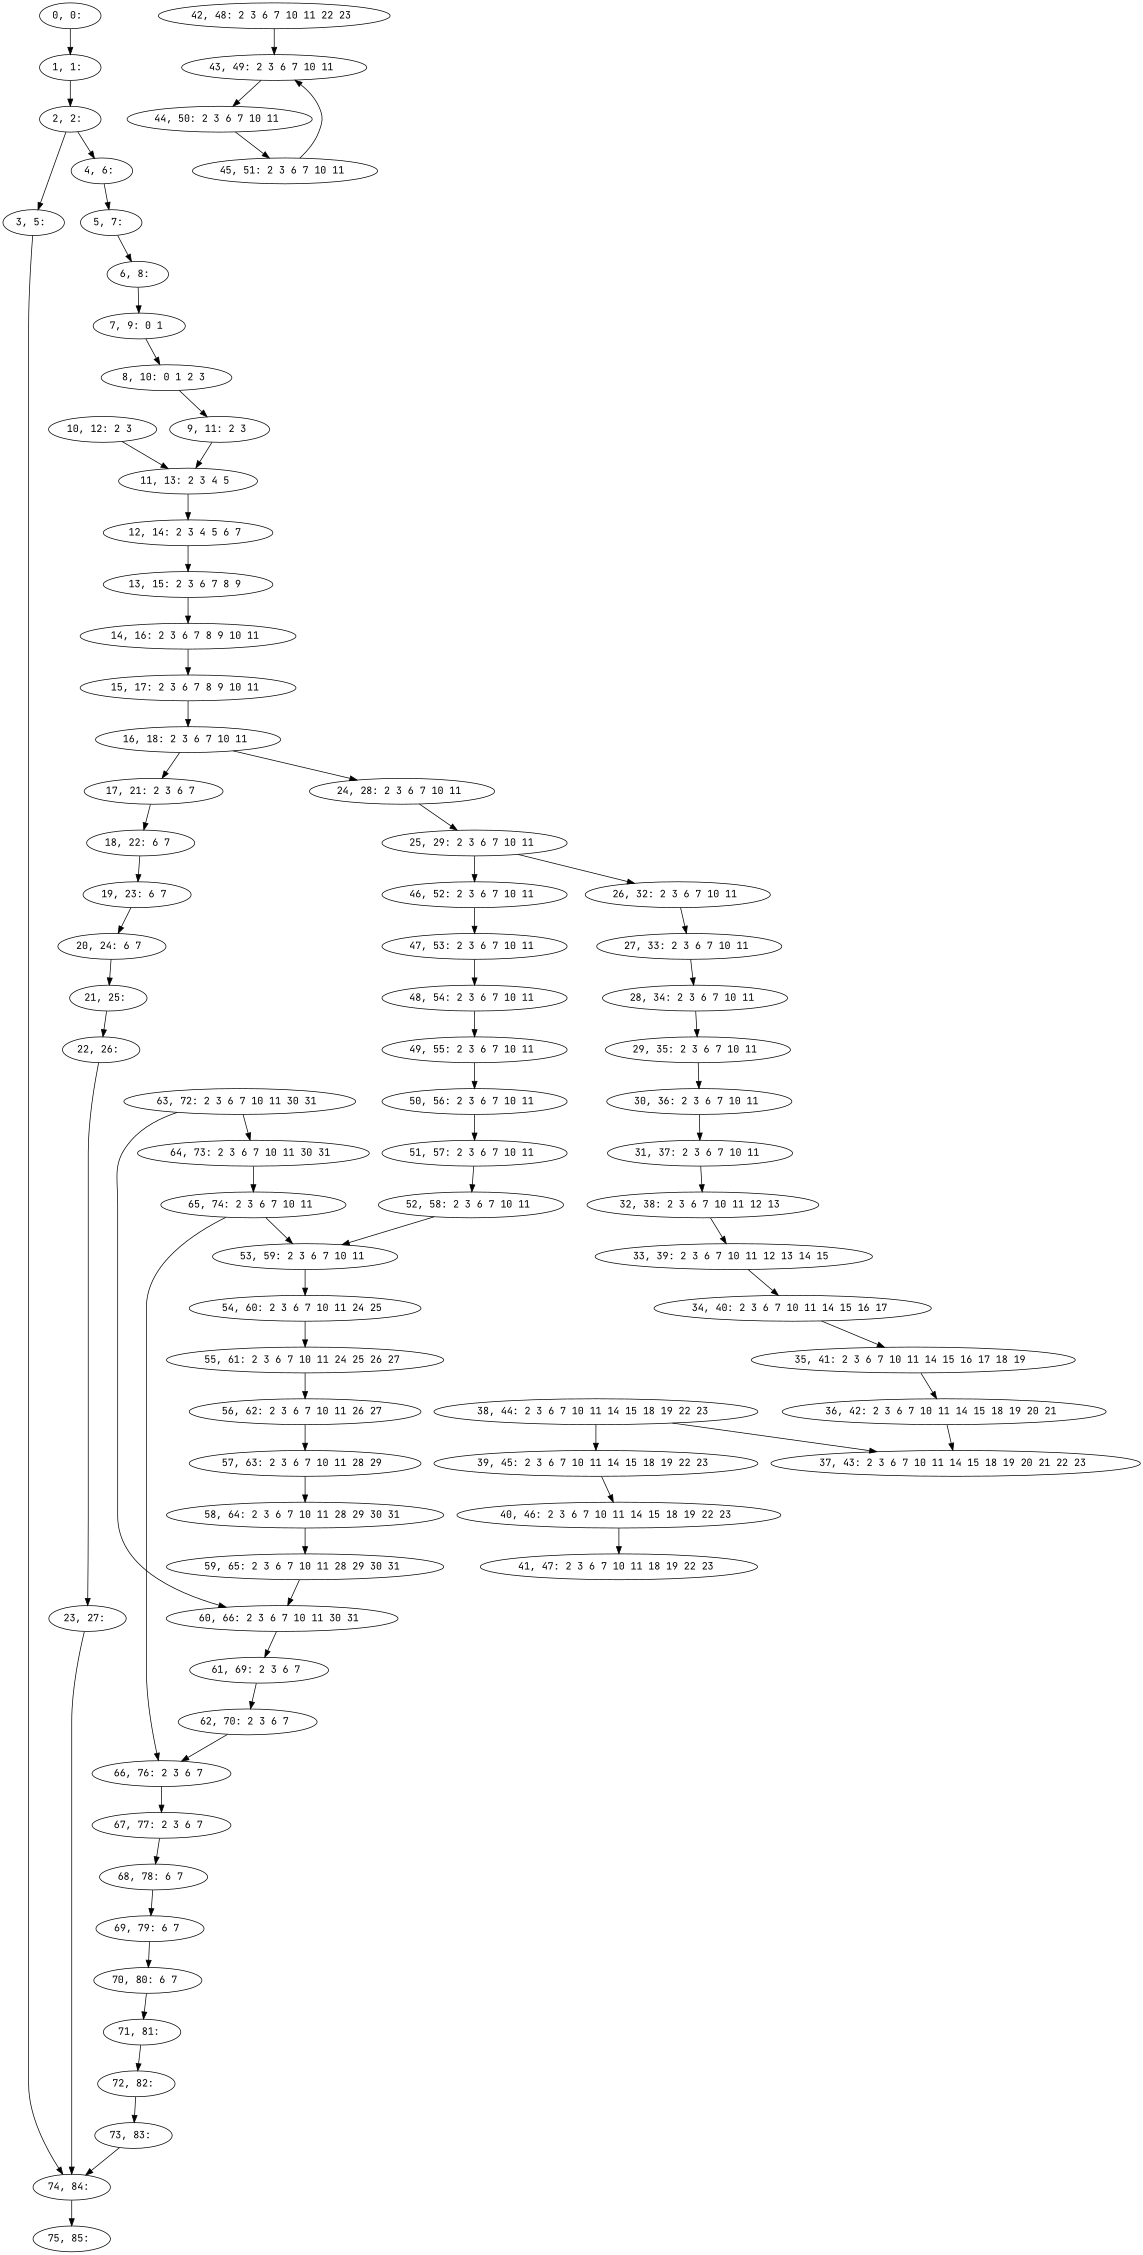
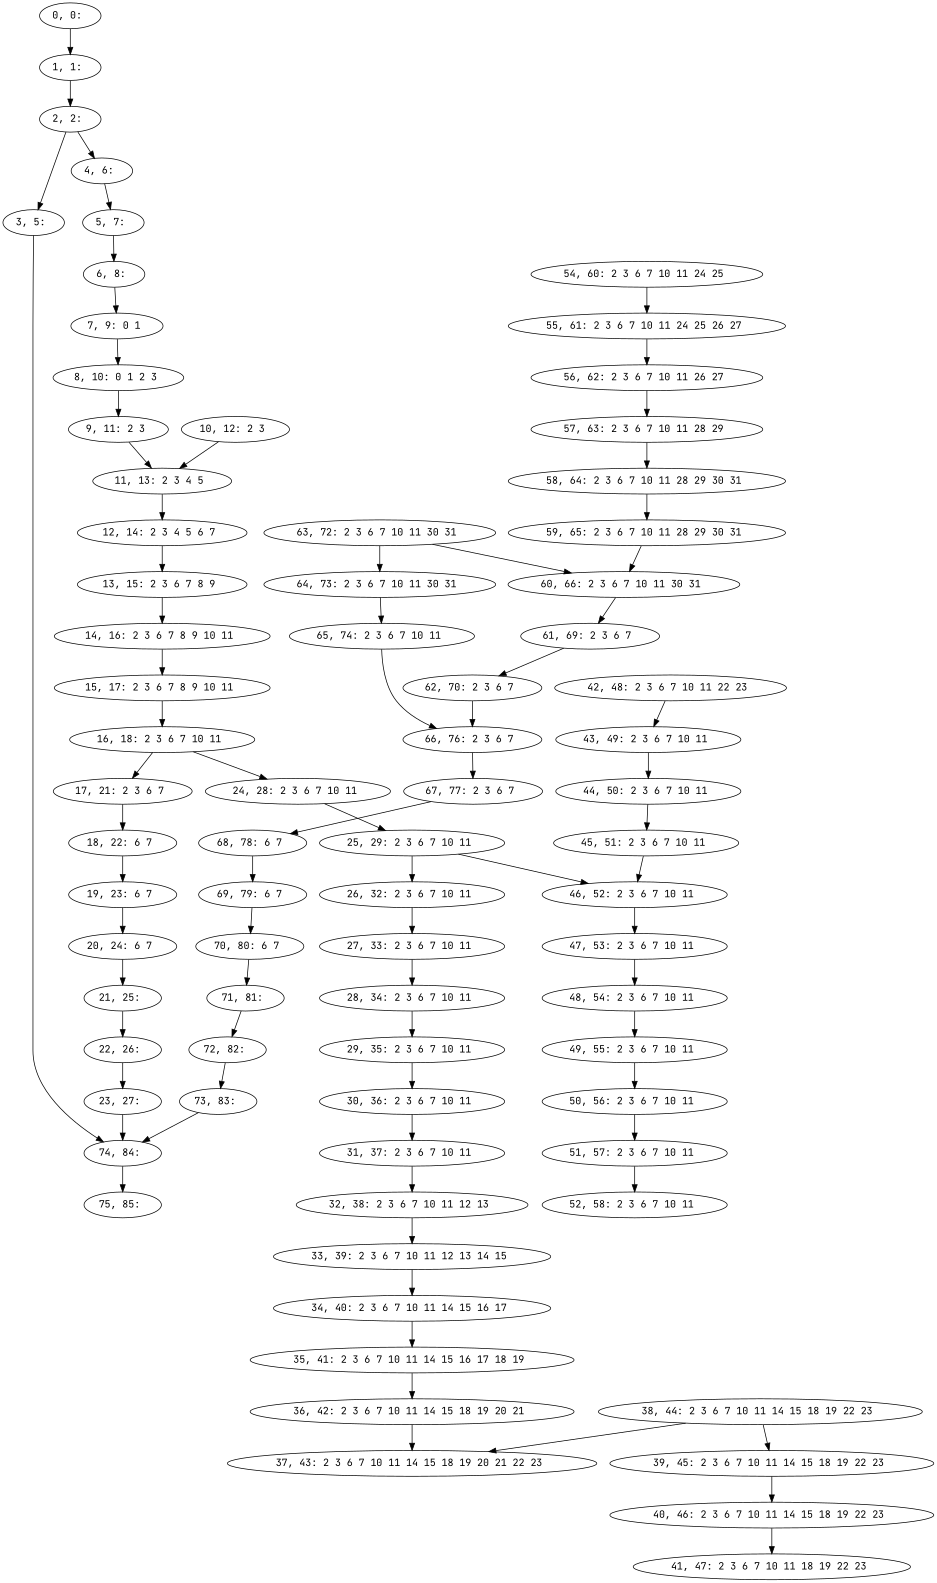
edge "45, 51: 2 3 6 7 10 11" -> "43, 49: 2 3 6 7 10 11": now "45, 51: 2 3 6 7 10 11" -> "46, 52: 2 3 6 7 10 11"
node "53, 59: 2 3 6 7 10 11": removed
